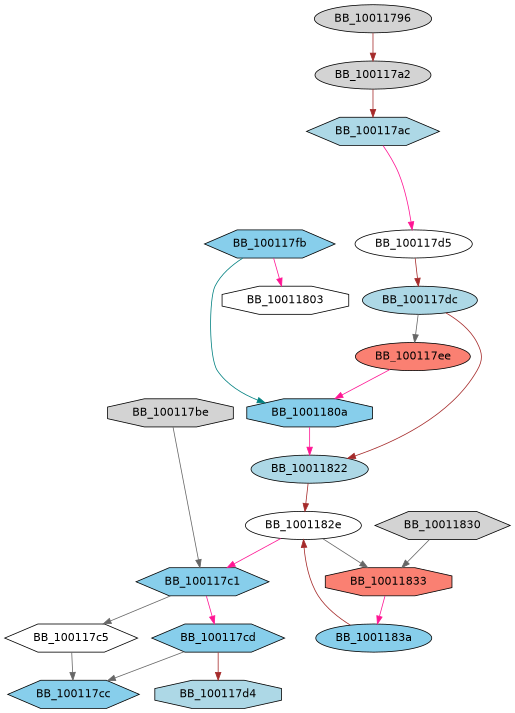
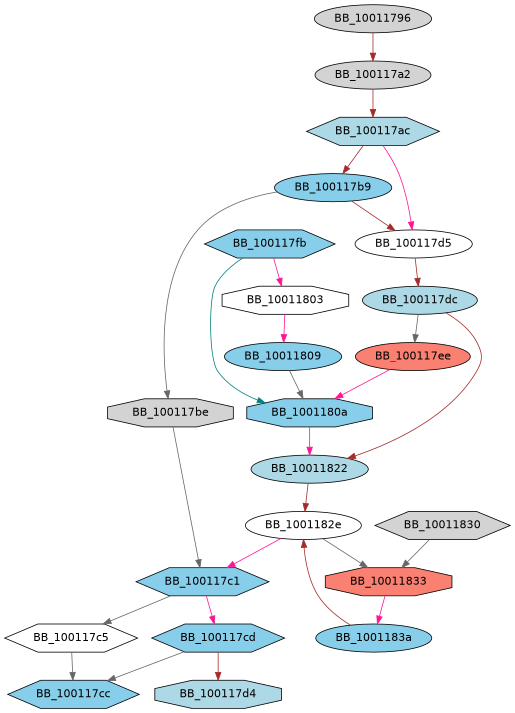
node "BB_100117b9": added
node "BB_10011809": added
